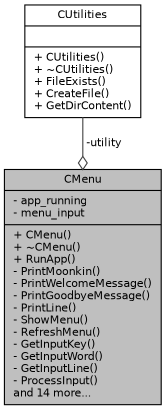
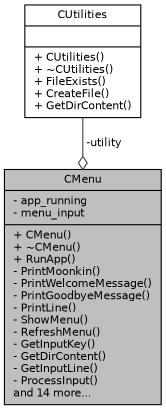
node "CMenu": text "- GetInputWord()" -> "- GetDirContent()"
